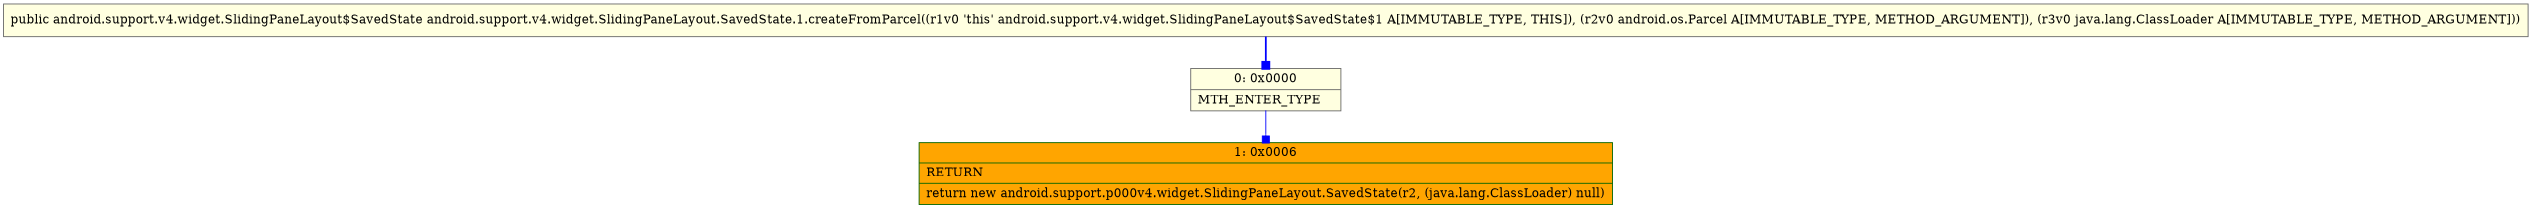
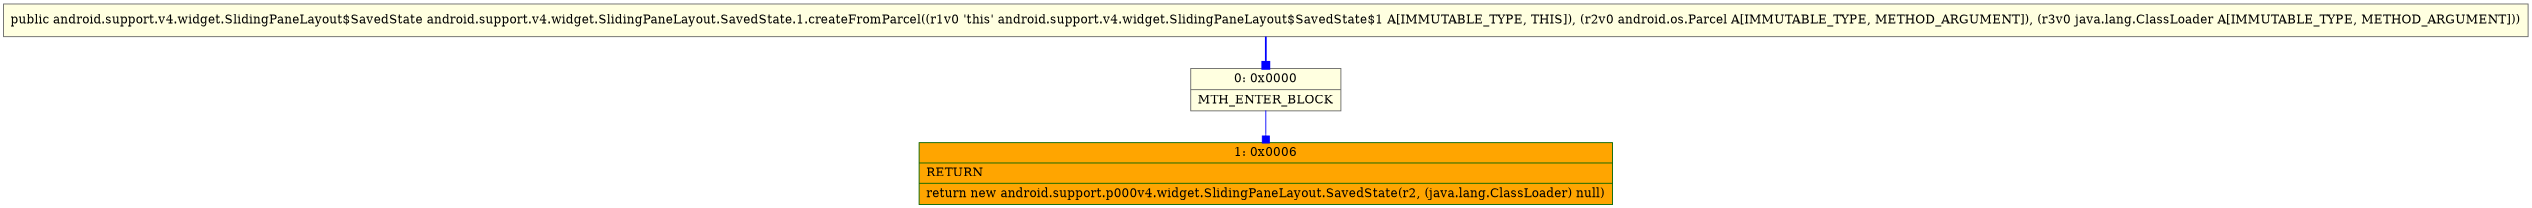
node "0: 0x0000": text "MTH_ENTER_TYPE" -> "MTH_ENTER_BLOCK"
